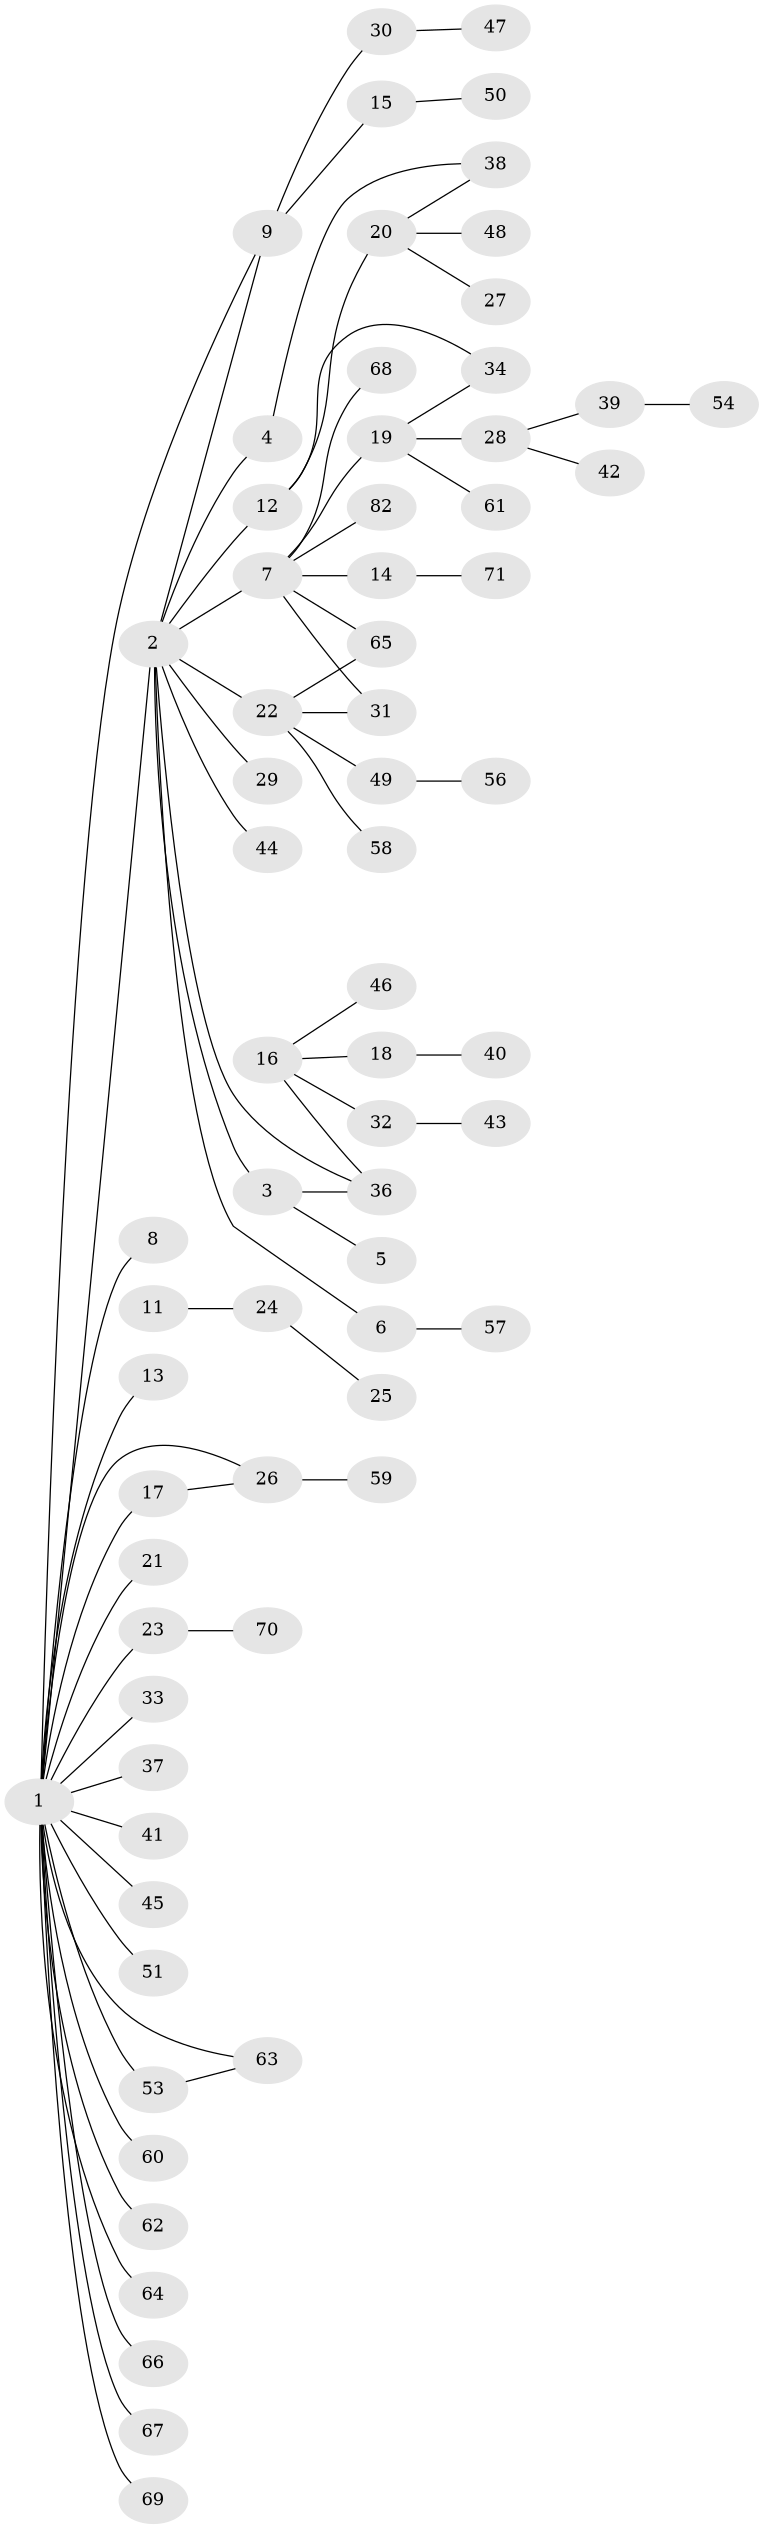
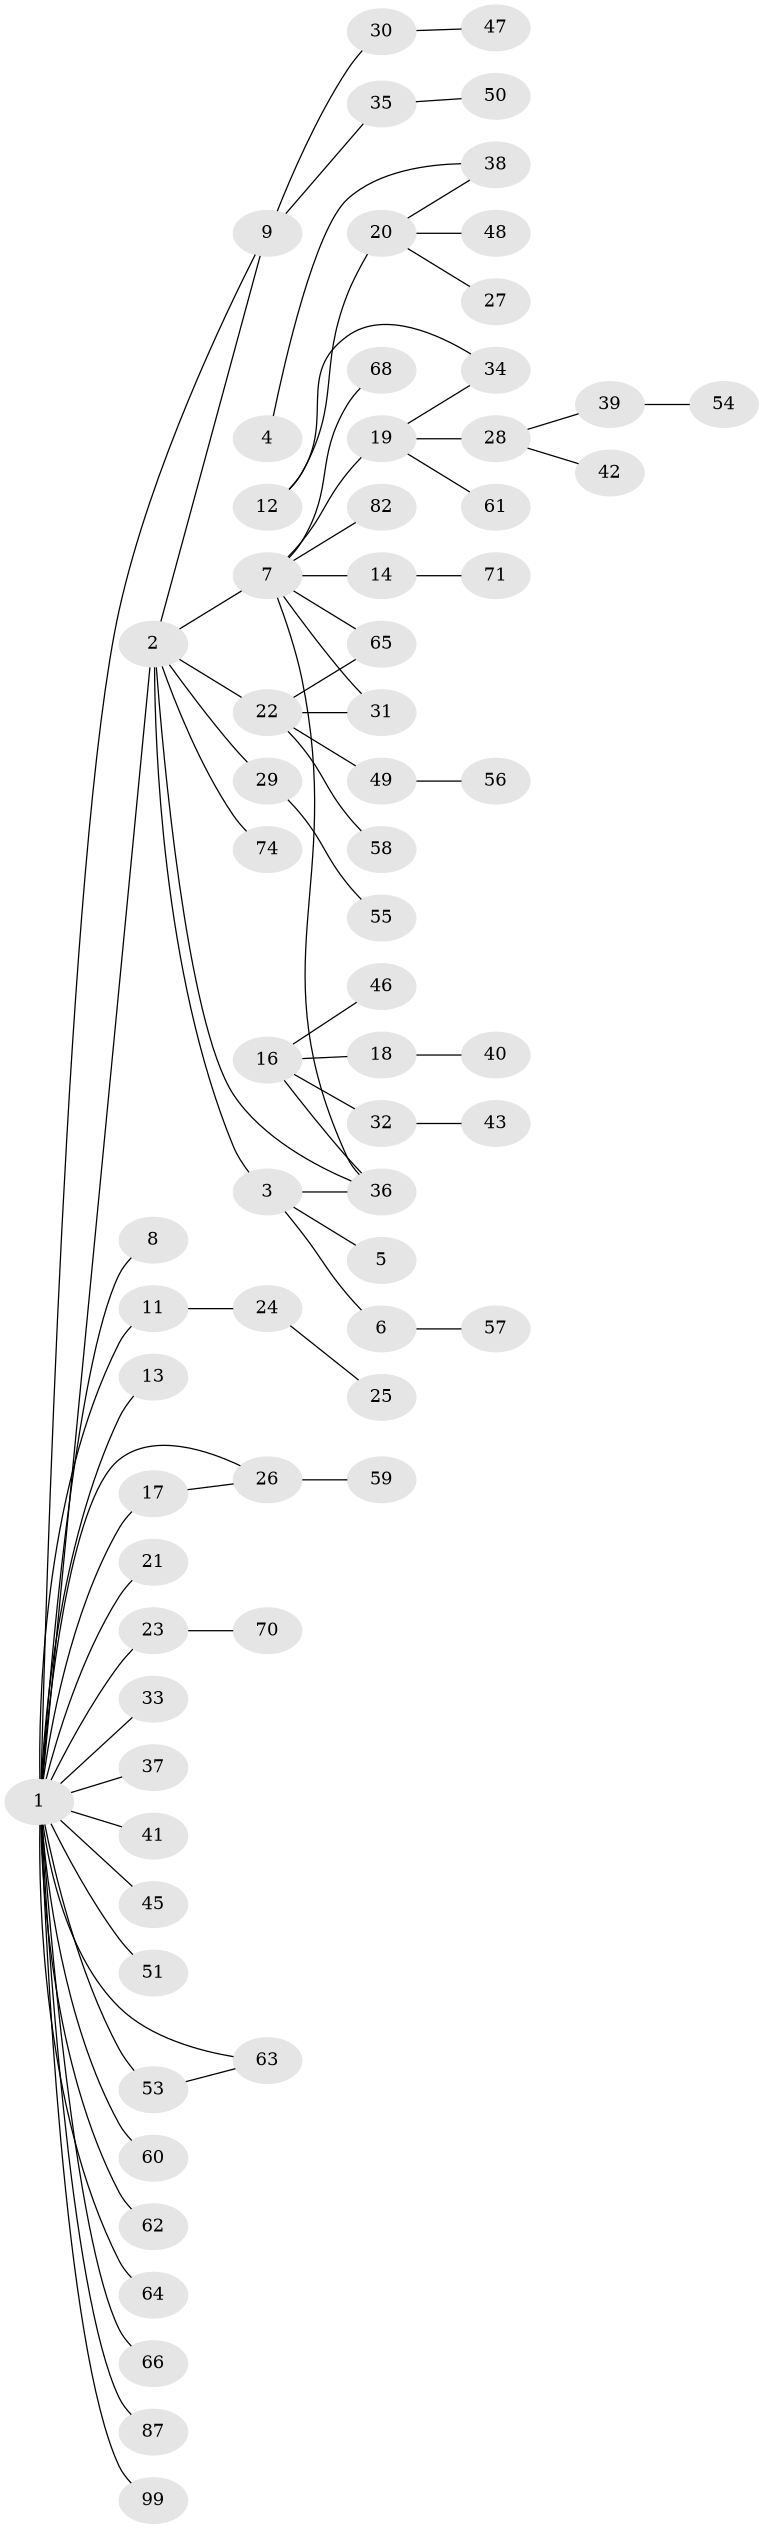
node "15": label "15" -> "35"
edge "4" -- "2": removed
edge "12" -- "2": removed
node "44": label "44" -> "74"
edge "7" -- "36": added
node "55": added
edge "2" -- "6": now "3" -- "6"
edge "11" -- "1": added
node "67": label "67" -> "87"
node "69": label "69" -> "99"
